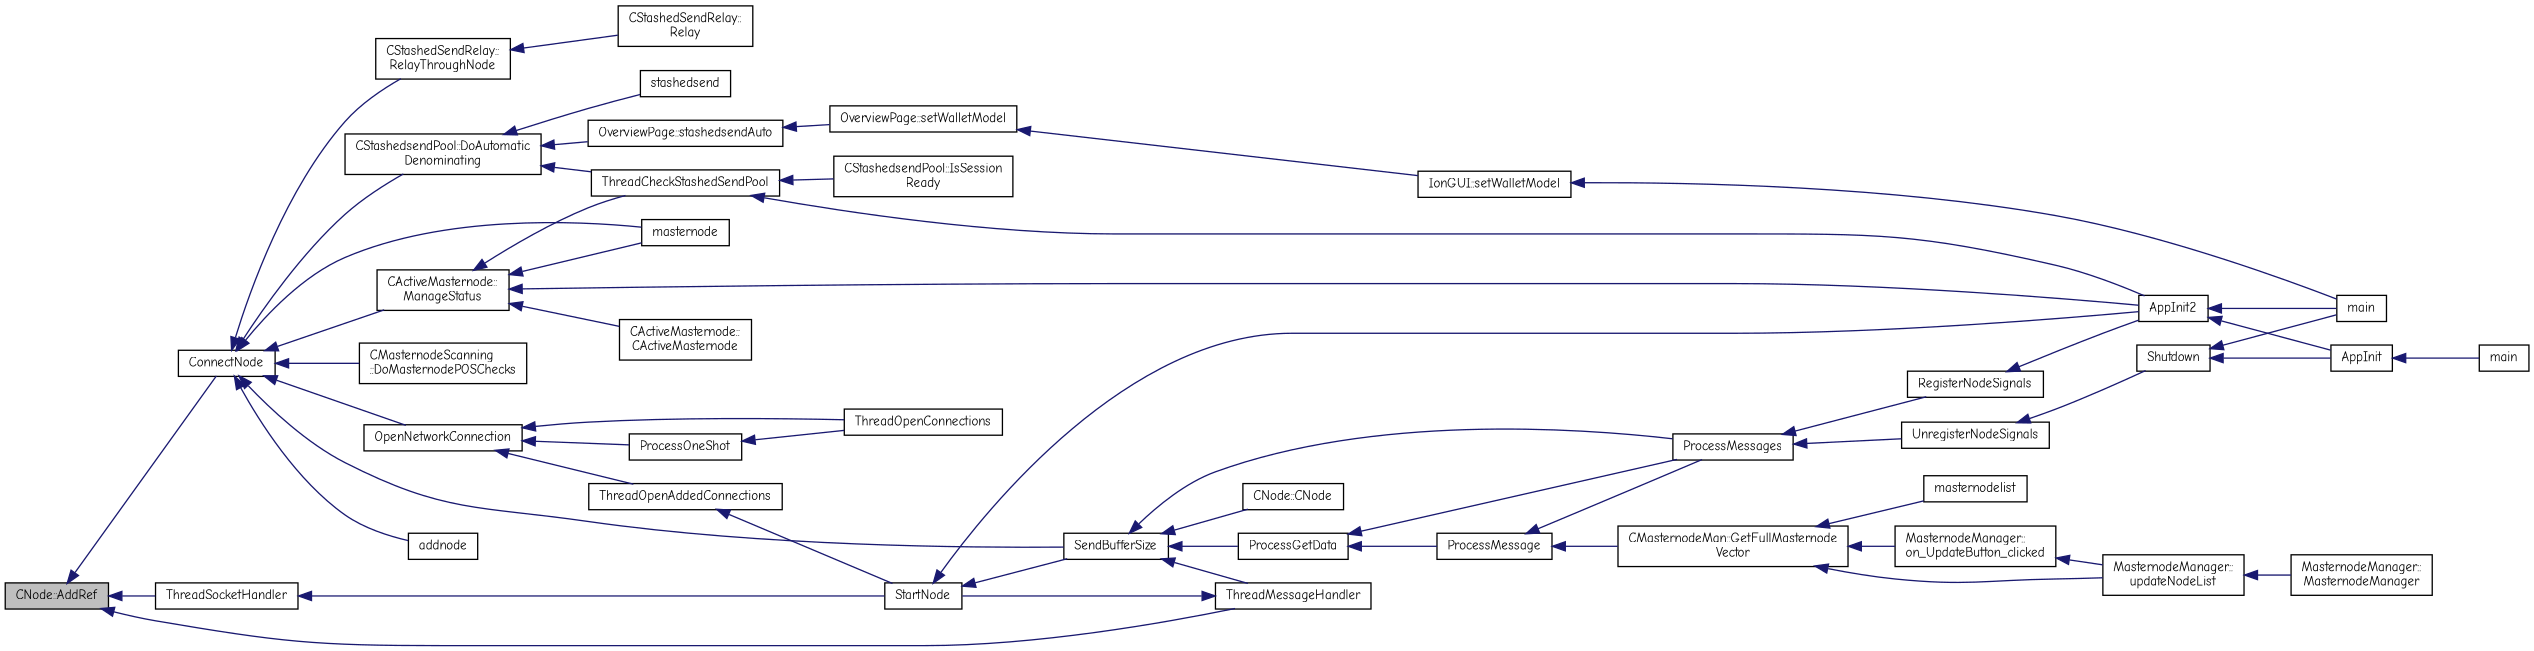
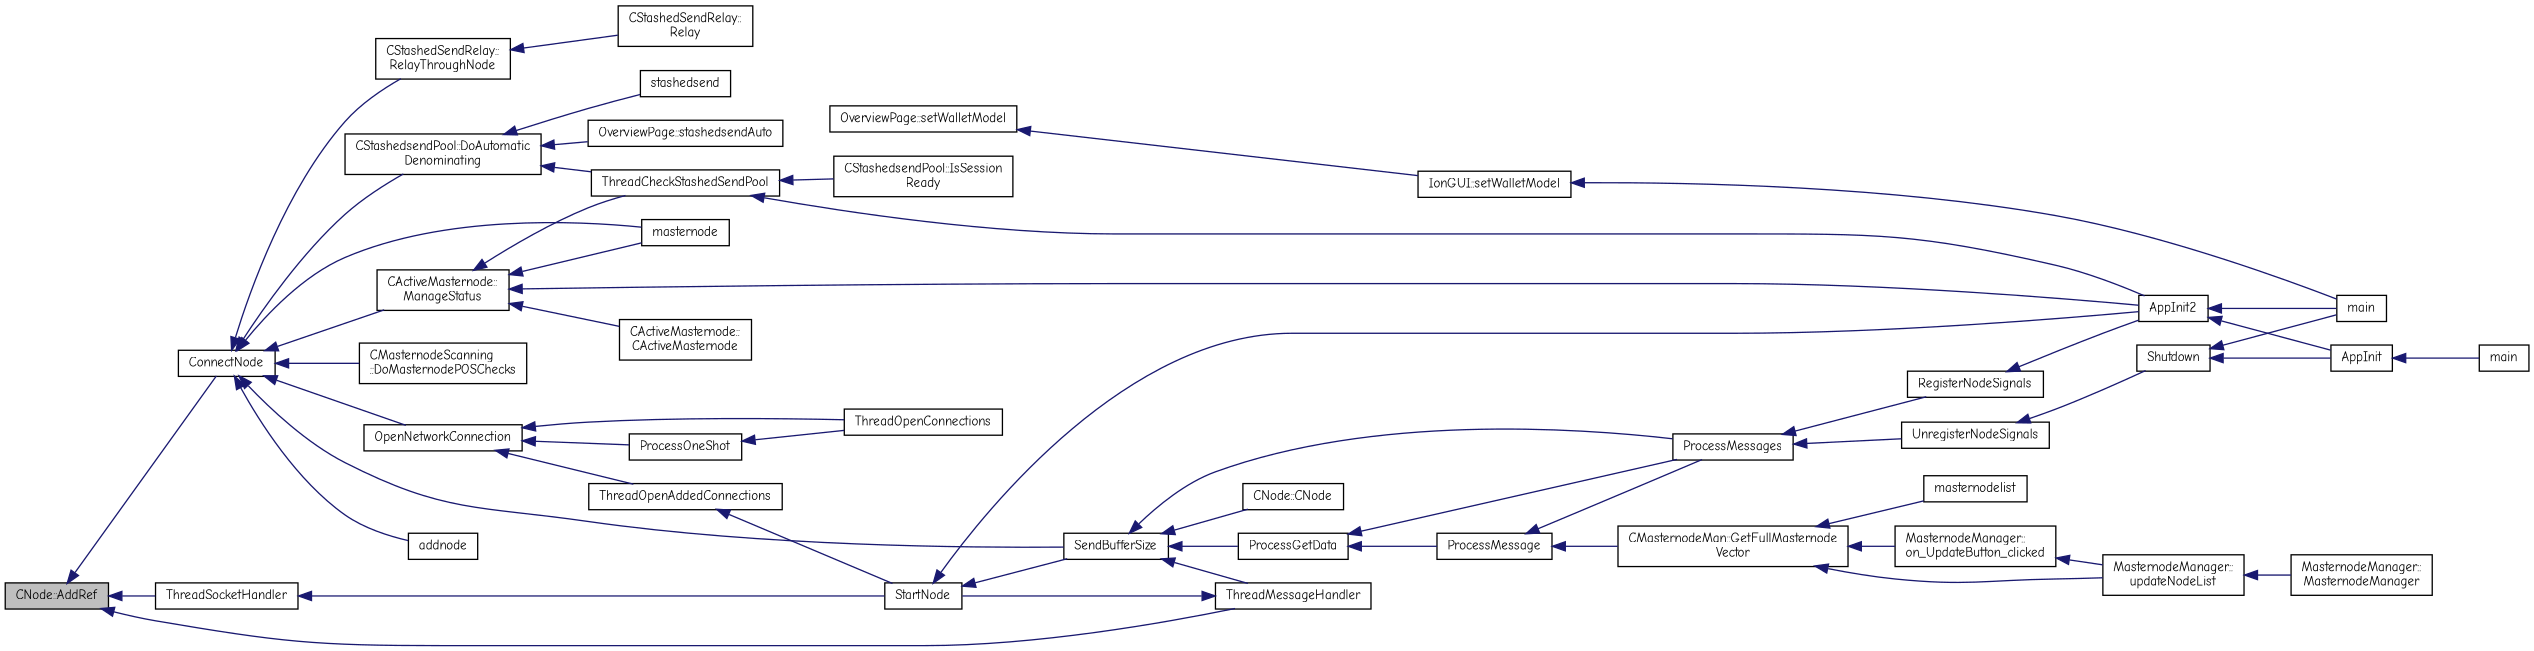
edge "OverviewPage::setWalletModel" -> "OverviewPage::stashedsendAuto": removed
